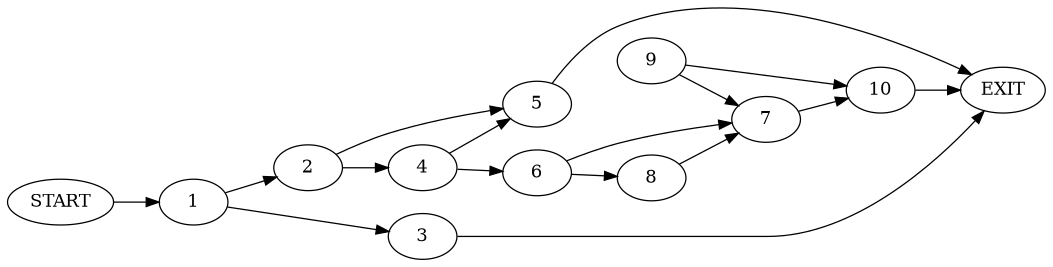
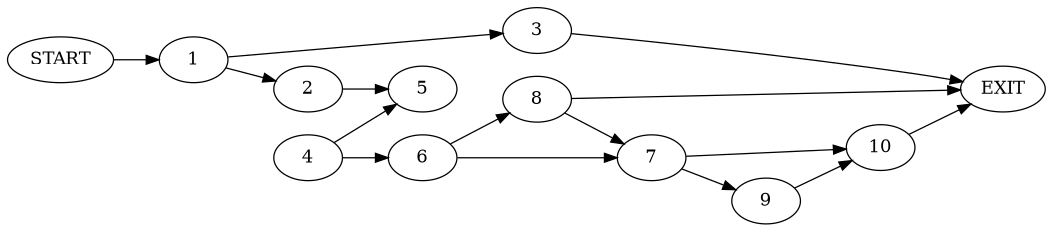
edge "5" -> "EXIT": now "8" -> "EXIT"
edge "9" -> "7": reversed
edge "2" -> "4": removed
